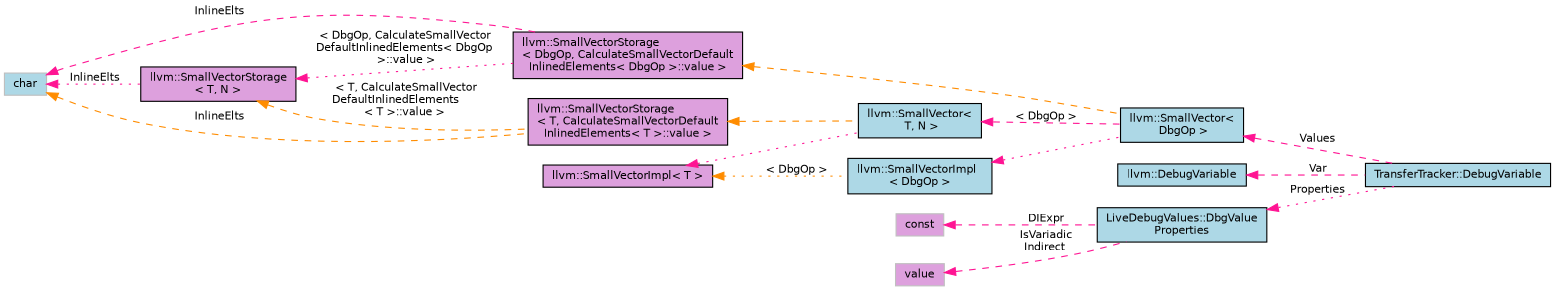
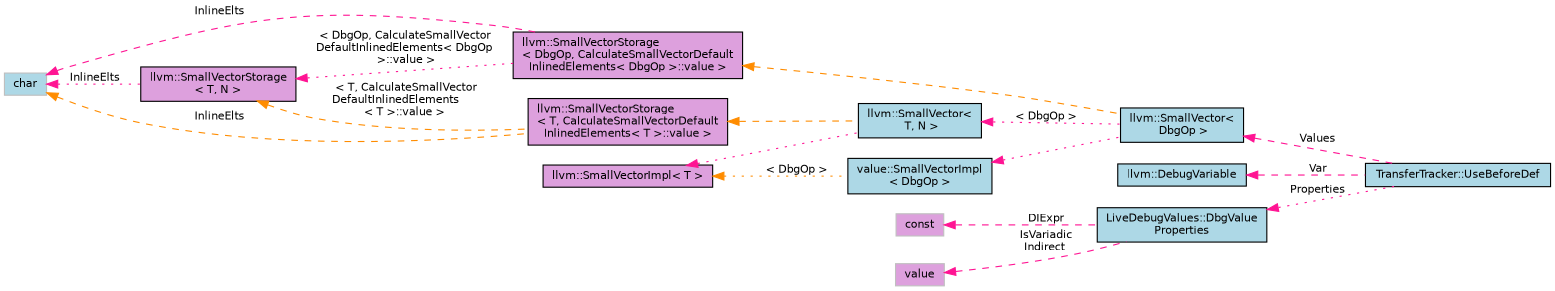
edge "llvm::SmallVector< DbgOp >" -> "llvm::SmallVector< T, N >": style dashed -> dotted
node "TransferTracker::DebugVariable": label "TransferTracker::DebugVariable" -> "TransferTracker::UseBeforeDef"
node "llvm::SmallVectorImpl < DbgOp >": label "llvm::SmallVectorImpl < DbgOp >" -> "value::SmallVectorImpl < DbgOp >"
